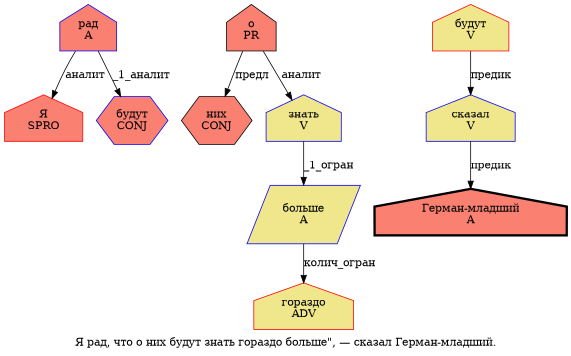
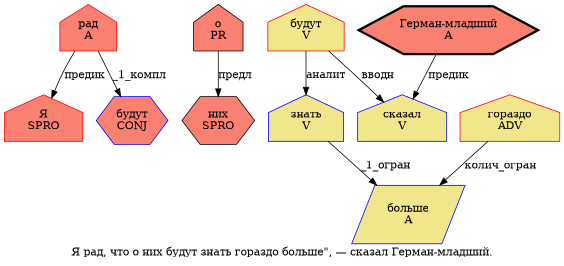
node "рад A": color blue -> red
edge "о PR" -> "знать V": now "будут V" -> "знать V"
edge "рад A" -> "Я SPRO": label "аналит" -> "предик"
edge "рад A" -> "будут CONJ": label "_1_аналит" -> "_1_компл"
edge "будут V" -> "сказал V": label "предик" -> "вводн"
node "них CONJ": label "них CONJ" -> "них SPRO"
edge "сказал V" -> "Герман-младший A": reversed
node "Герман-младший A": shape house -> hexagon
edge "больше A" -> "гораздо ADV": reversed
